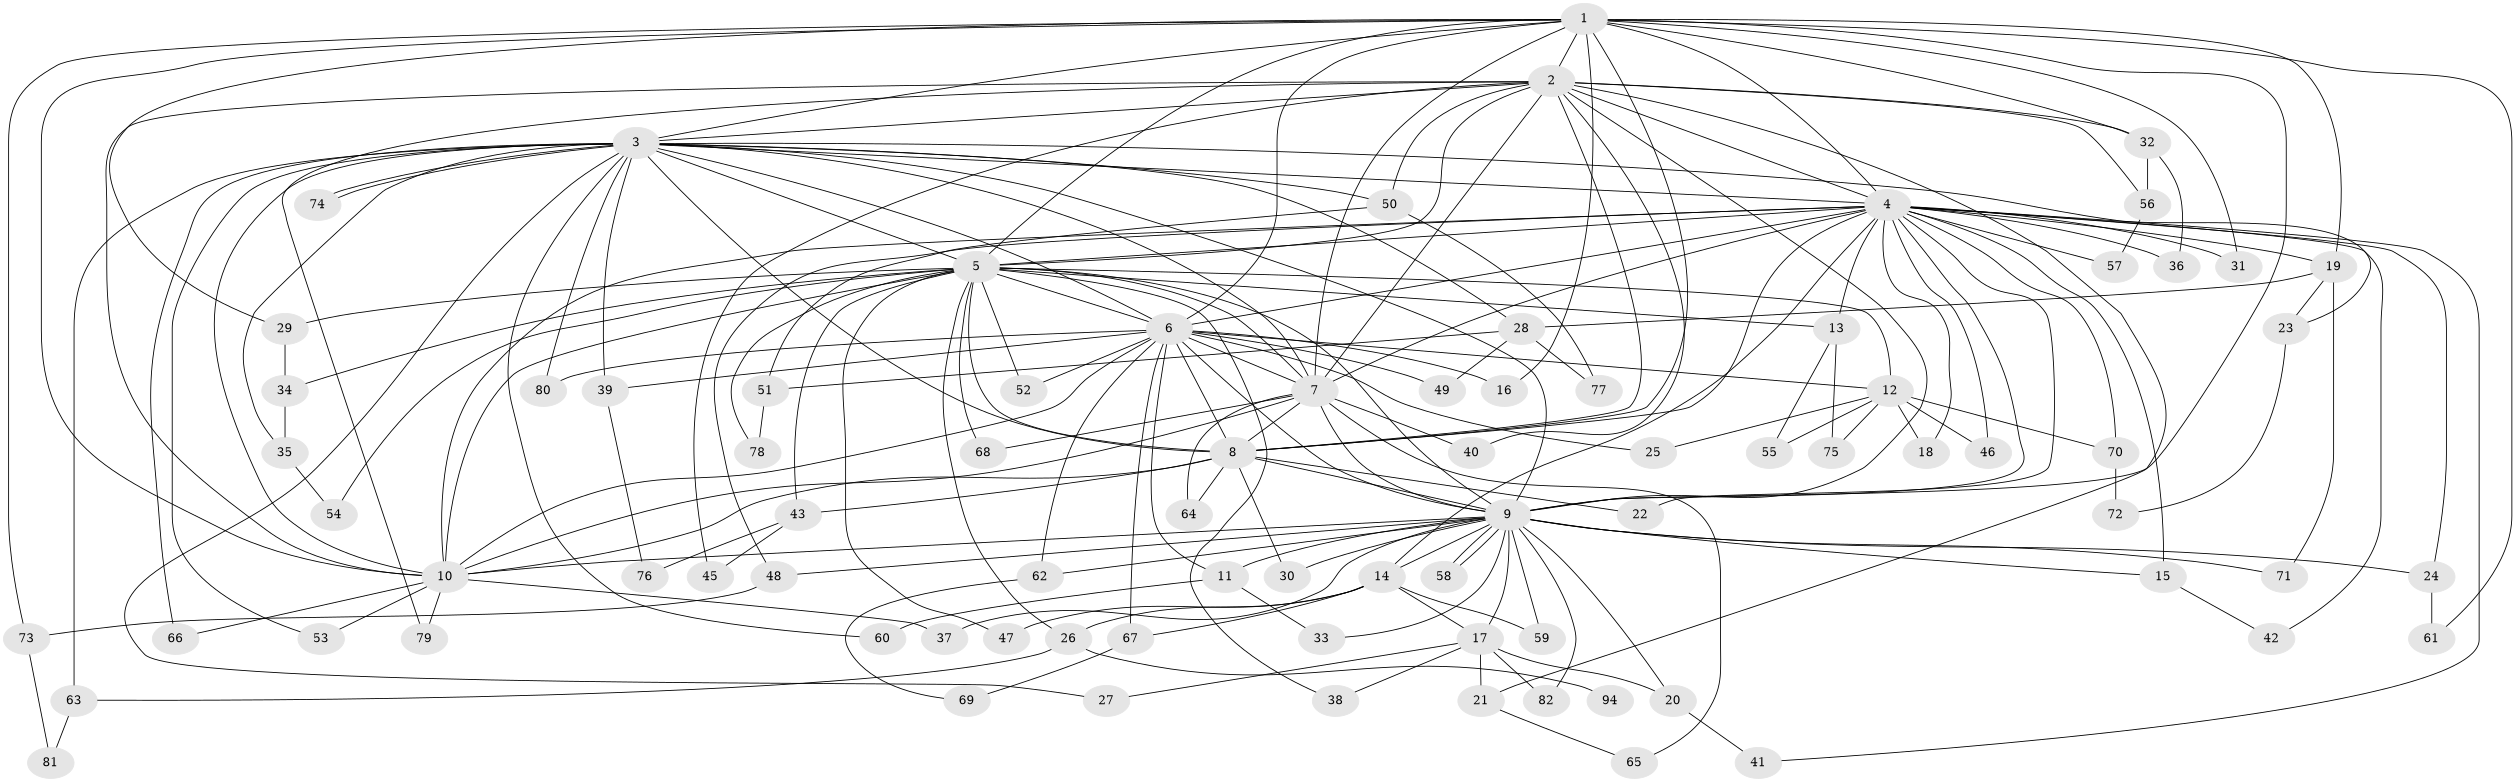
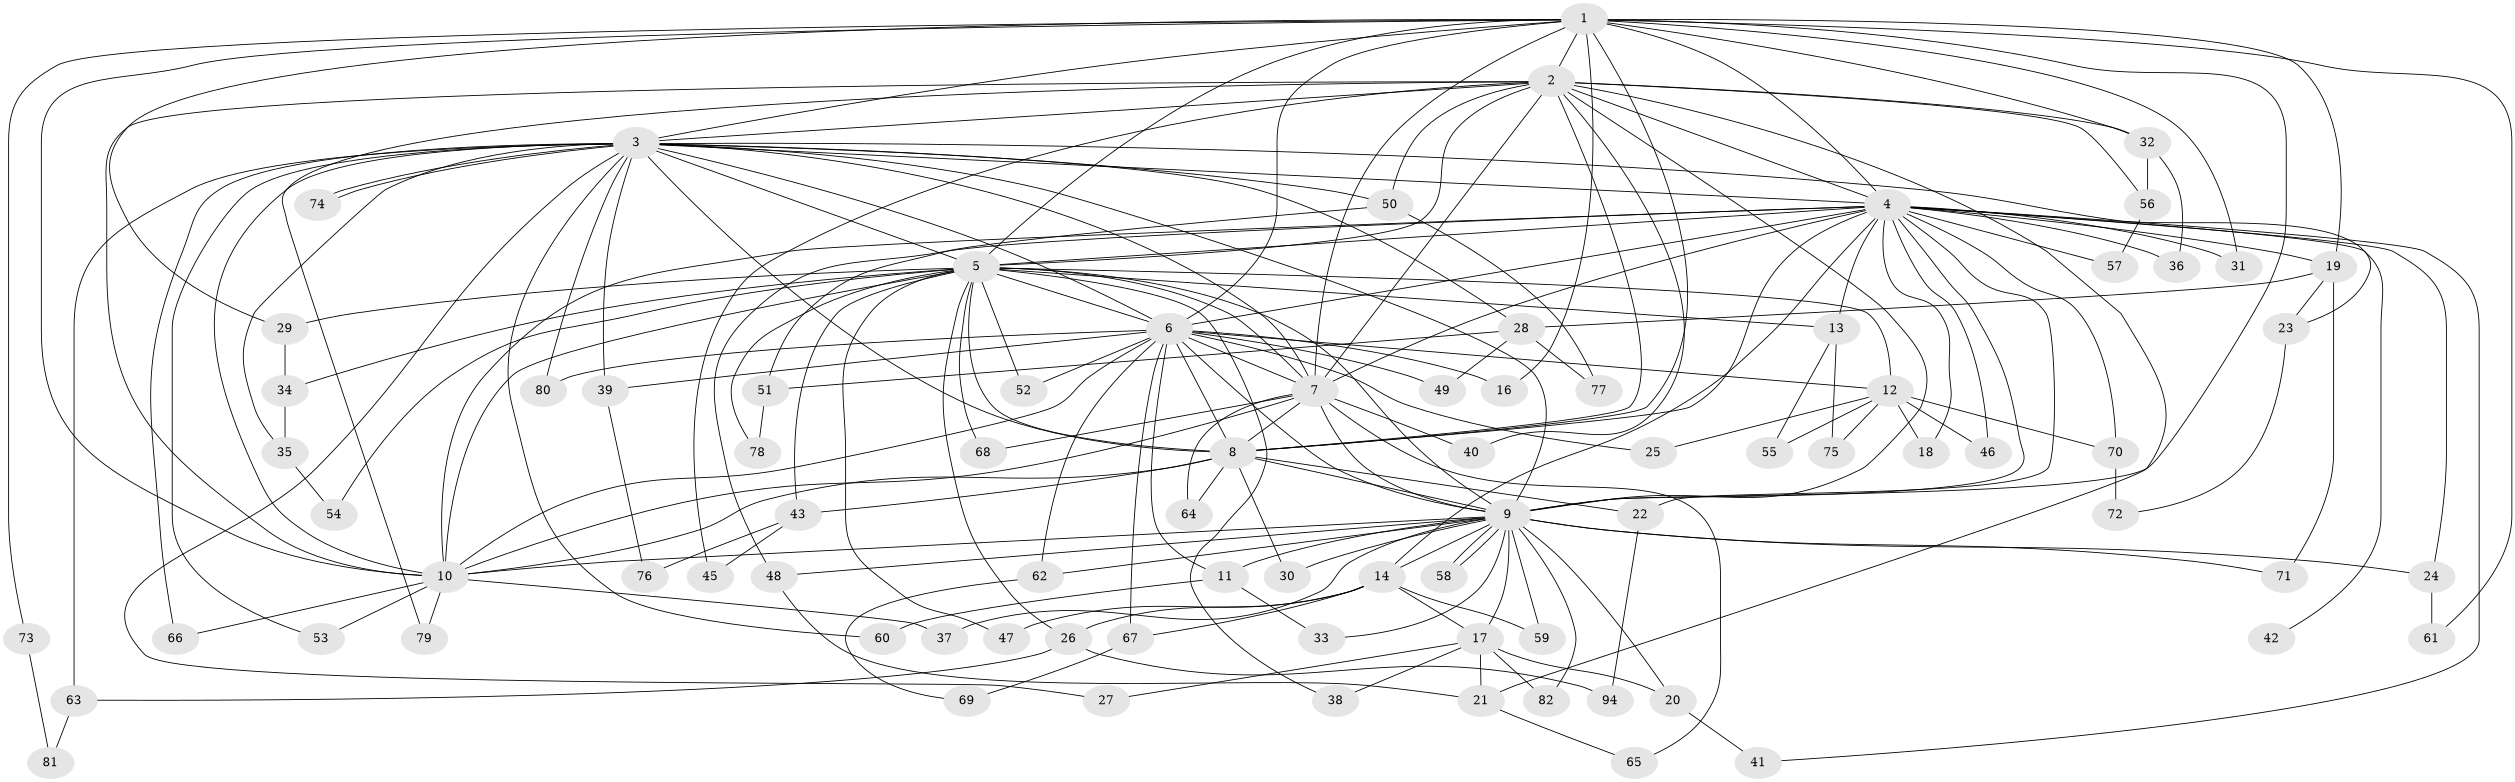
node "15": removed
edge "22" -- "94": added
edge "48" -- "73": now "48" -- "21"
